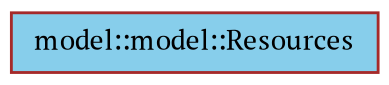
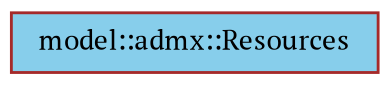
node "model::model::Resources": label "model::model::Resources" -> "model::admx::Resources"
